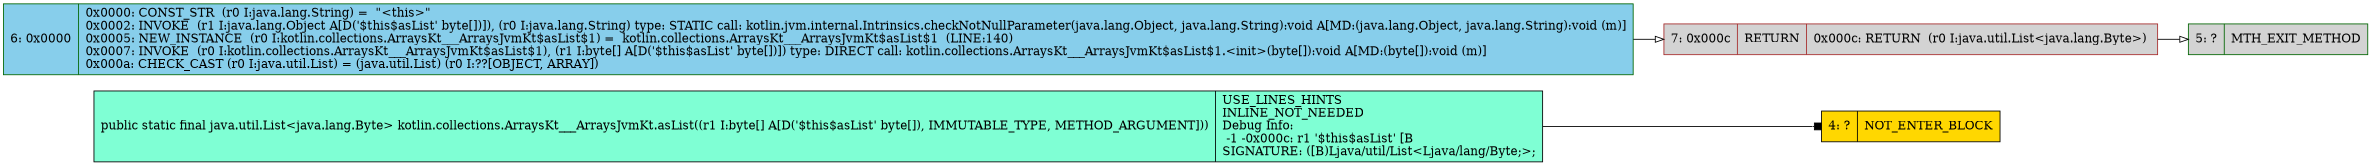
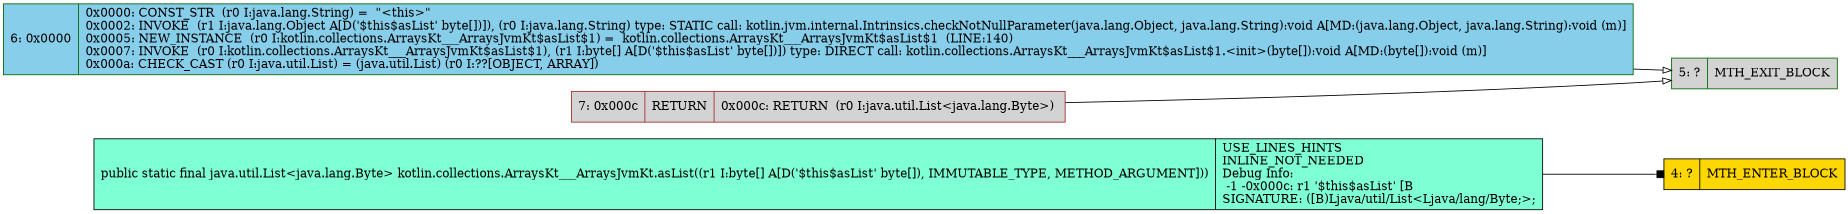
edge "6: 0x0000" -> "7: 0x000c": now "6: 0x0000" -> "5: ?"
node "5: ?": text "MTH_EXIT_METHOD" -> "MTH_EXIT_BLOCK"
node "4: ?": text "NOT_ENTER_BLOCK" -> "MTH_ENTER_BLOCK"
